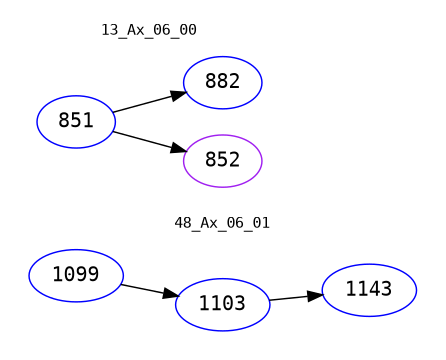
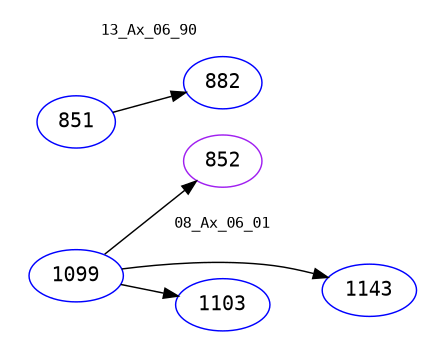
cluster "13_Ax_06_00": label "13_Ax_06_00" -> "13_Ax_06_90"
edge "851" -> "852": now "1099" -> "852"
cluster "48_Ax_06_01": label "48_Ax_06_01" -> "08_Ax_06_01"
edge "1103" -> "1143": now "1099" -> "1143"
